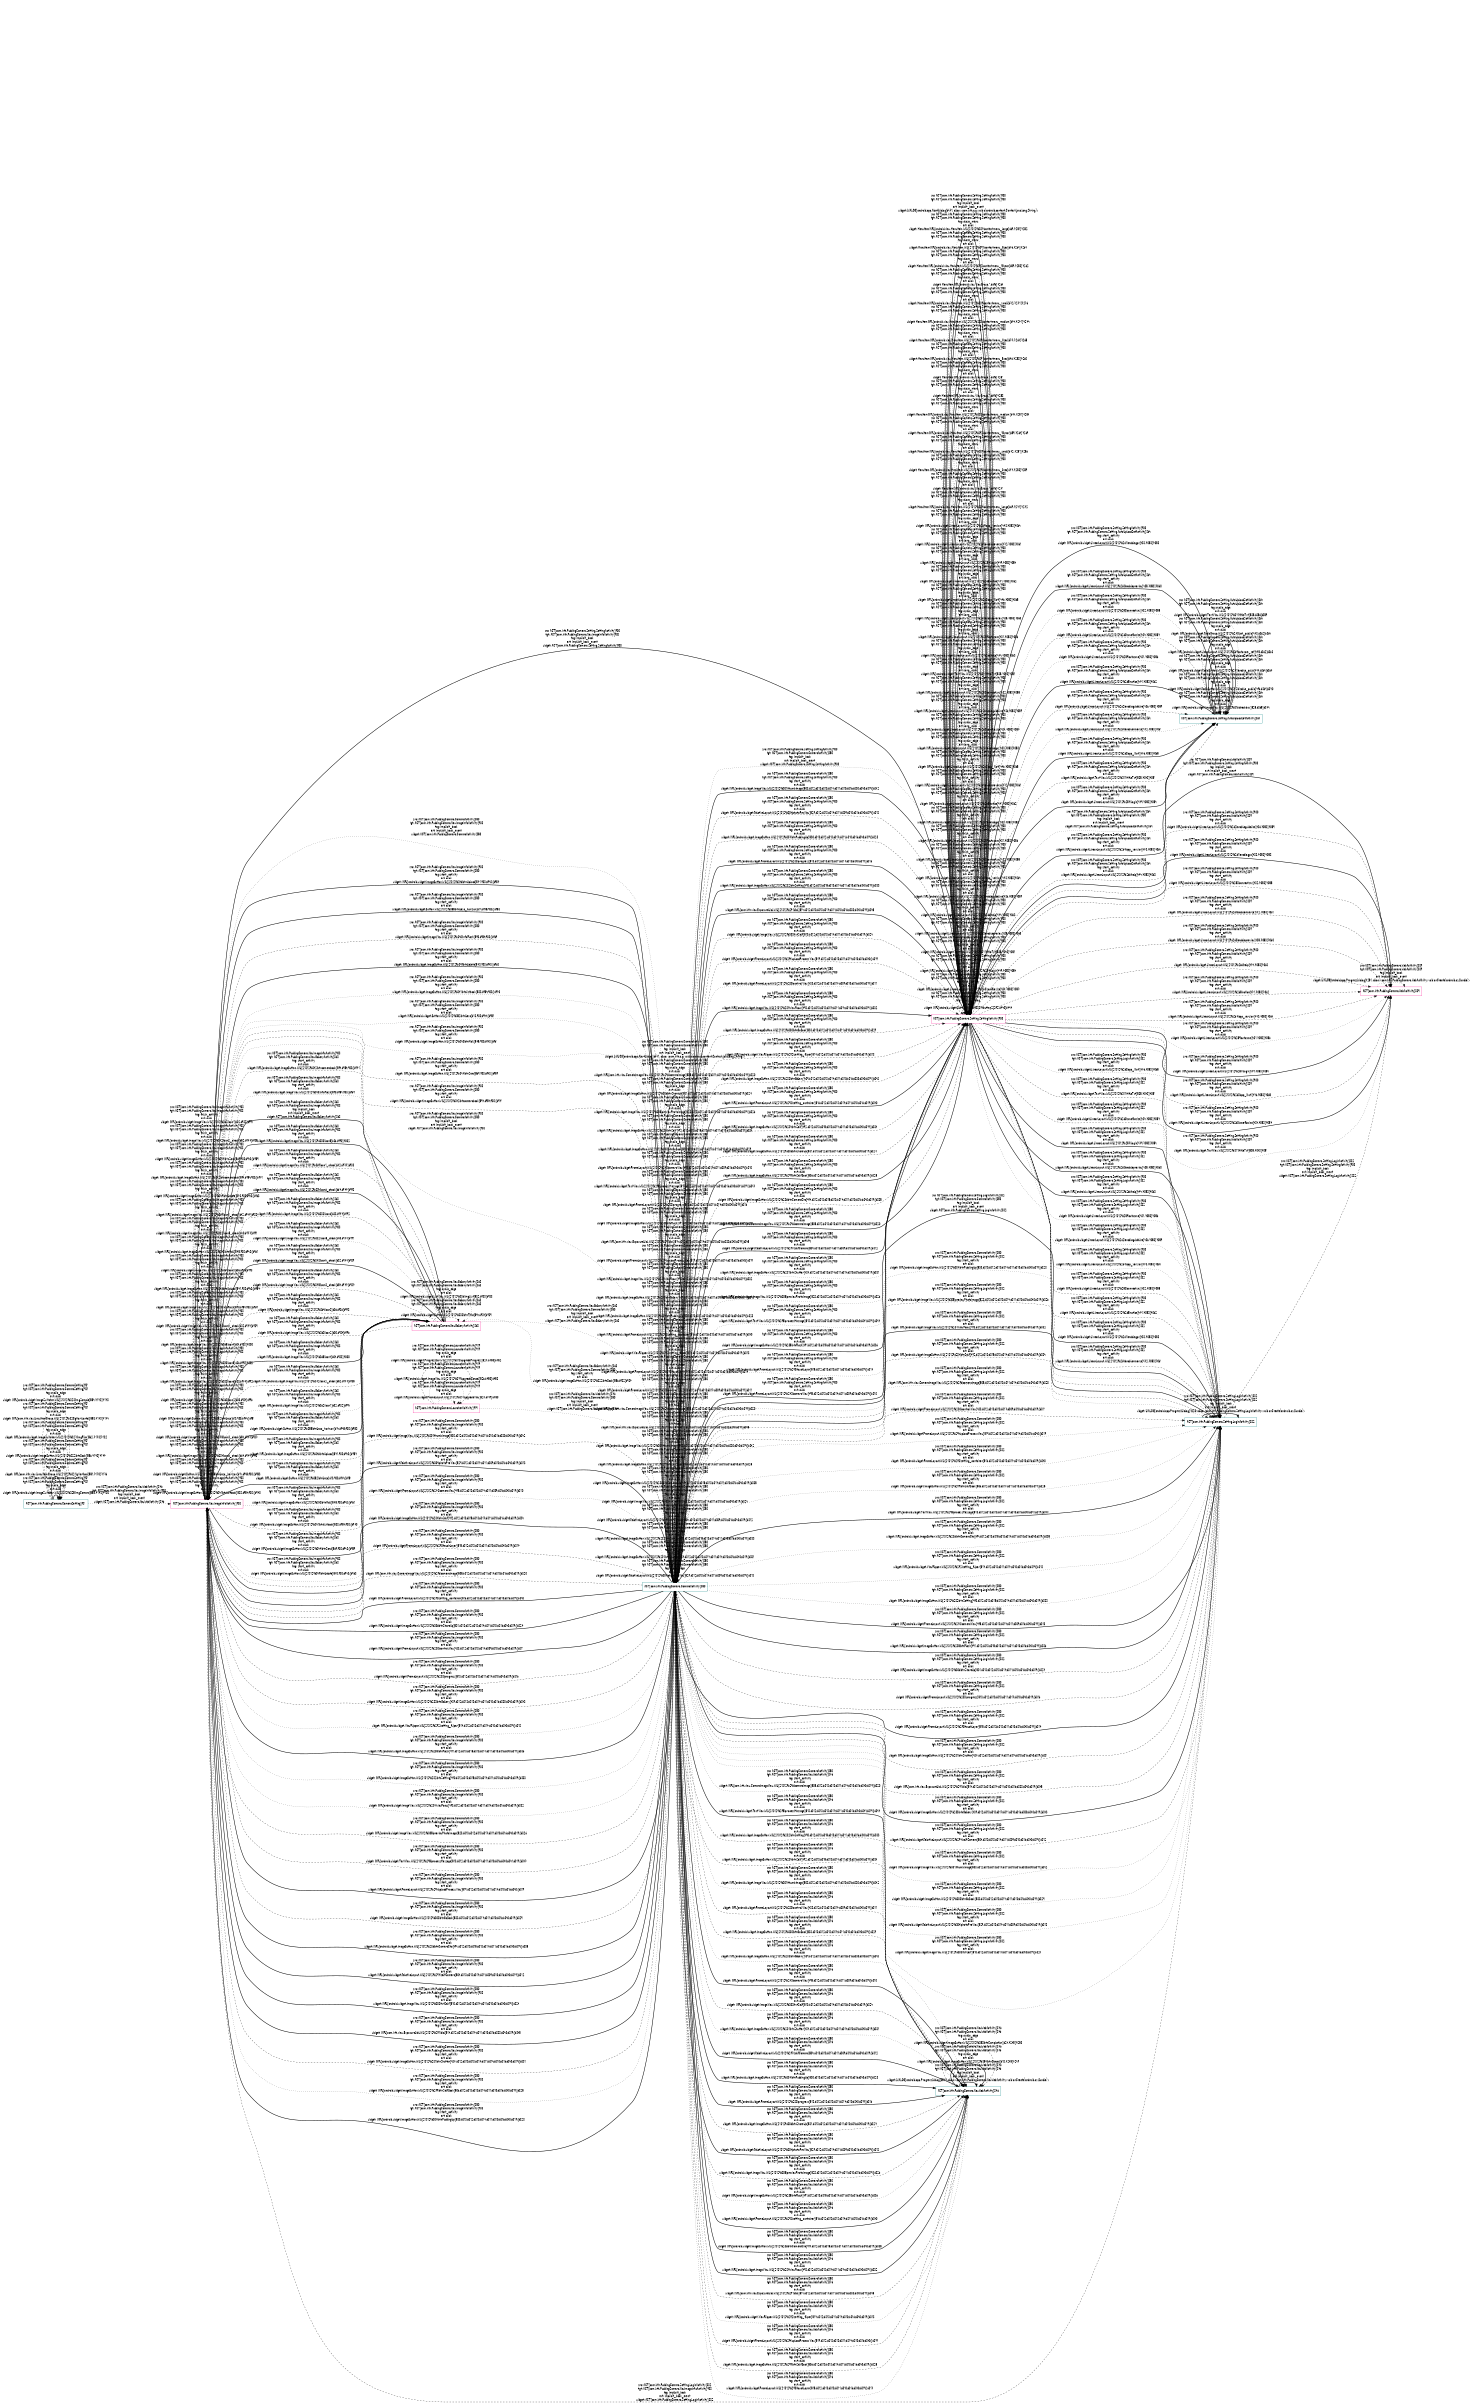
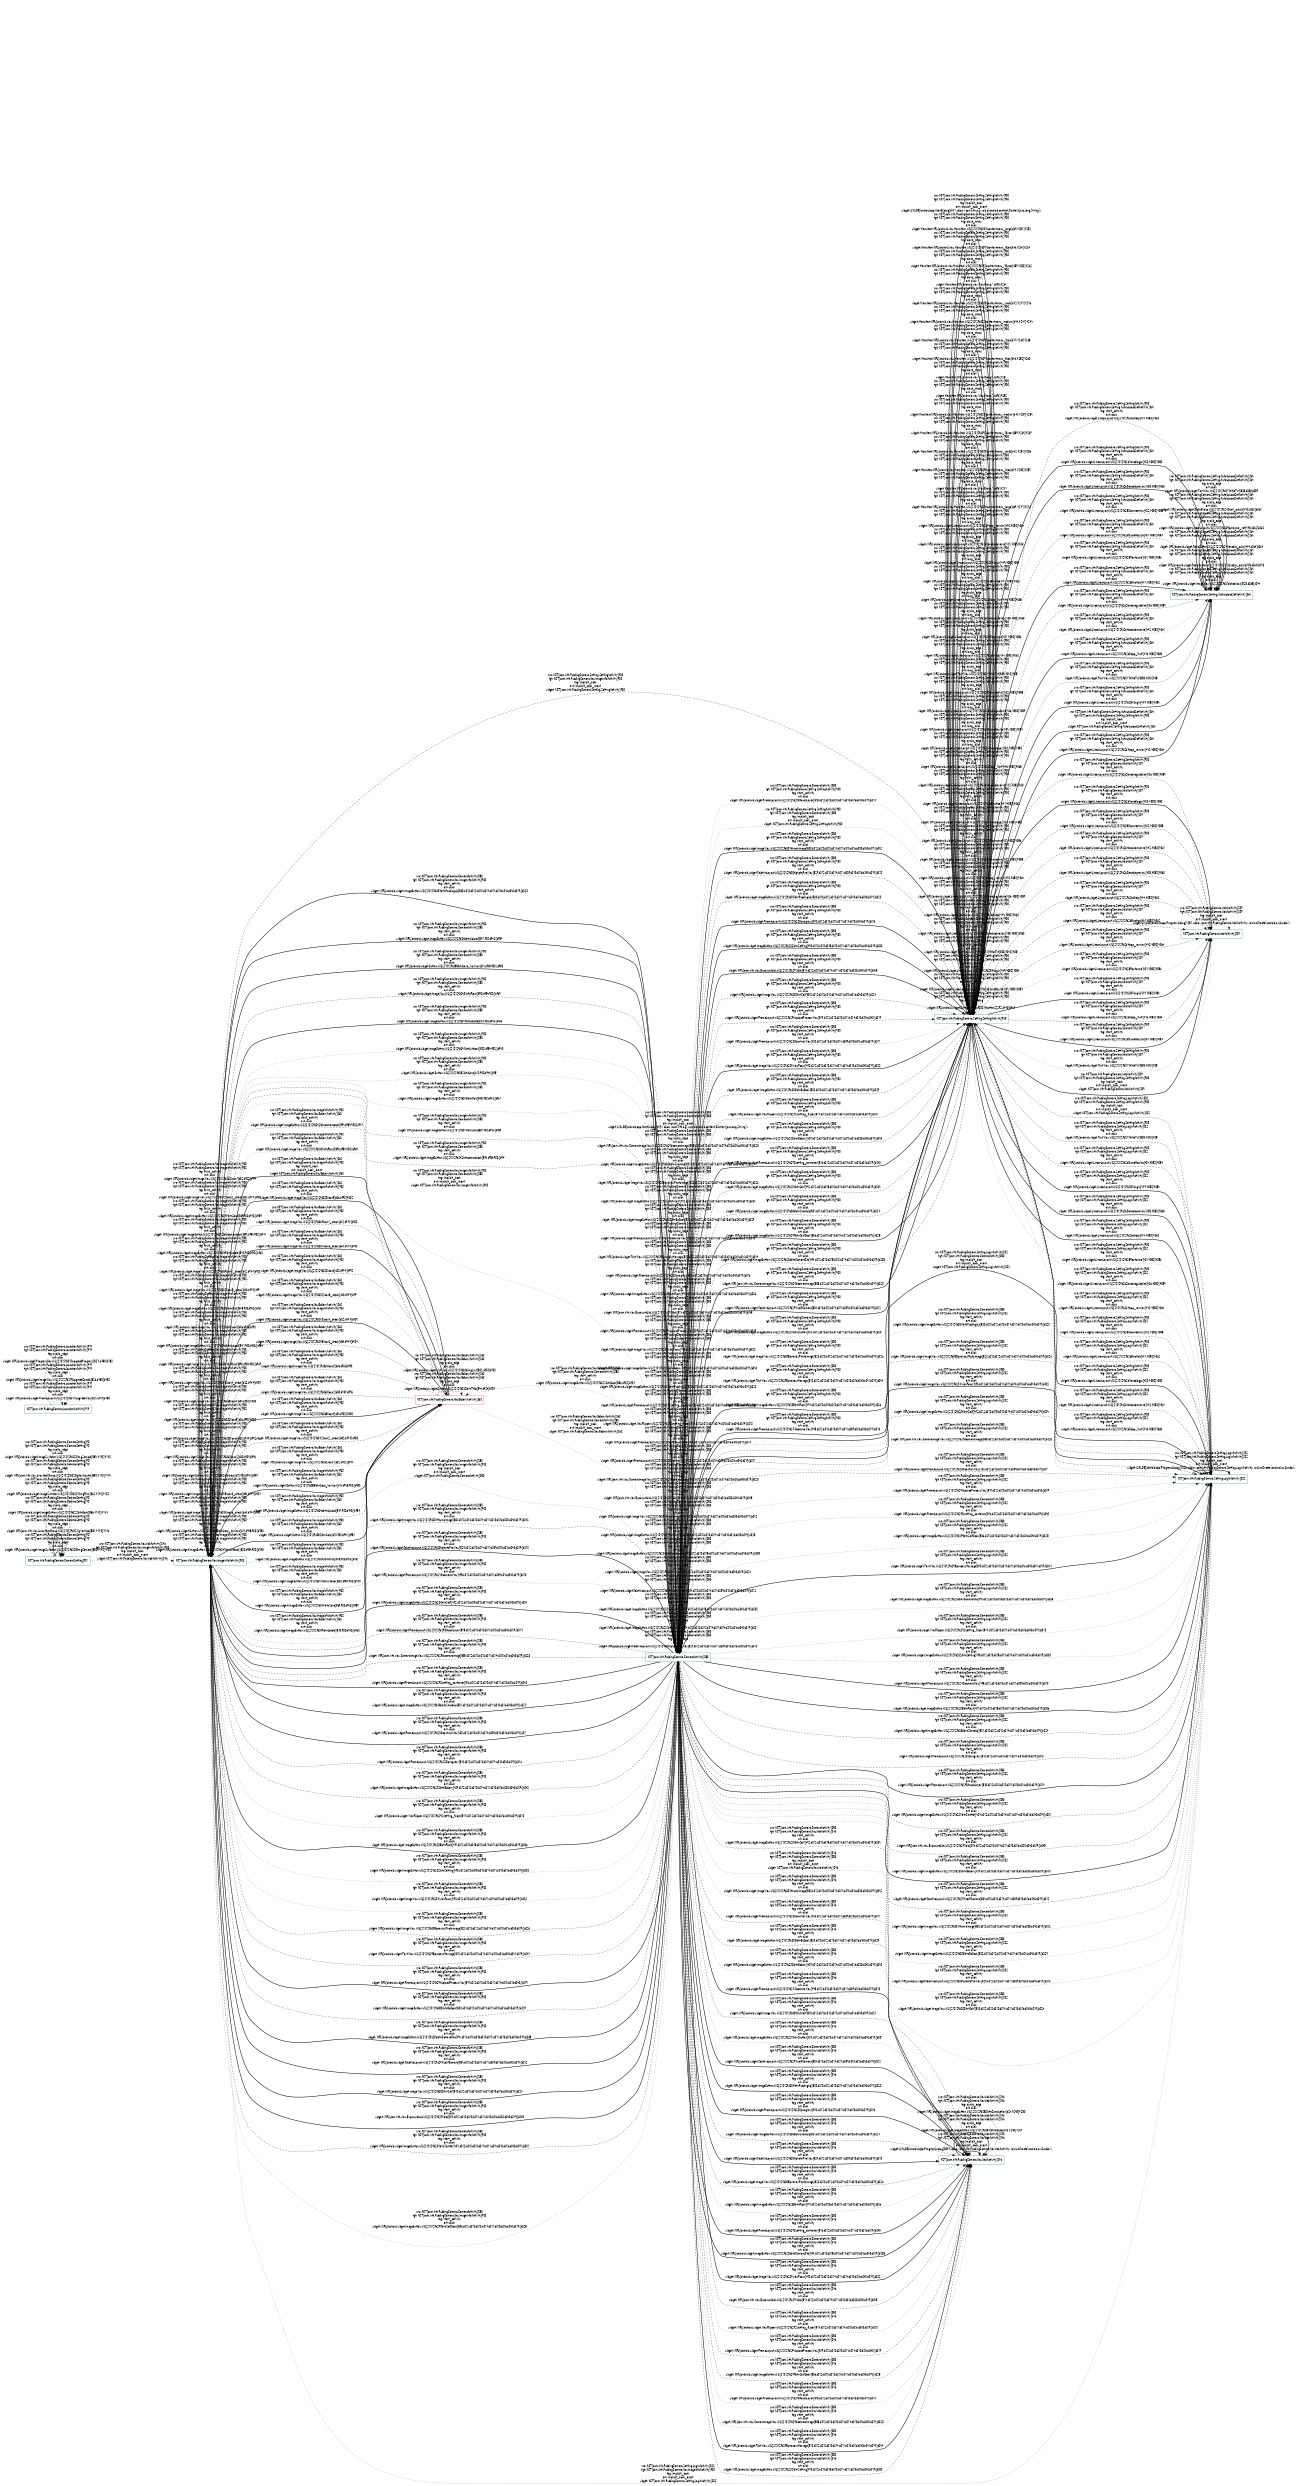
edge "ACT[com.kth.PuddingCamera.Setting.SettingActivity]900" -> "ACT[com.kth.PuddingCamera.NewImageInfoActivity]908": style bold -> dashed
edge "ACT[com.kth.PuddingCamera.Setting.AutoUploadSetActivity]864" -> "ACT[com.kth.PuddingCamera.Setting.SettingActivity]900": style dotted -> bold
node "ACT[com.kth.PuddingCamera.WebAcitivity]889": color deeppink -> teal
node "ACT[com.kth.PuddingCamera.Setting.SettingActivity]900": color deeppink -> teal
edge "ACT[com.kth.PuddingCamera.Setting.LoginActivity]882" -> "ACT[com.kth.PuddingCamera.WebAcitivity]889": now "ACT[com.kth.PuddingCamera.Setting.LoginActivity]882" -> "ACT[com.kth.PuddingCamera.Setting.SettingActivity]900"
node "ACT[com.kth.PuddingCamera.LauncherAcitivity]919": color deeppink -> teal
edge "ACT[com.kth.PuddingCamera.LauncherAcitivity]919" -> "ACT[com.kth.PuddingCamera.CameraActivity]850": now "ACT[com.kth.PuddingCamera.NewWebActivity]876" -> "ACT[com.kth.PuddingCamera.CameraActivity]850"
node "ACT[com.kth.PuddingCamera.NewImageInfoActivity]908": color deeppink -> teal
edge "ACT[com.kth.PuddingCamera.Setting.LoginActivity]882" -> "ACT[com.kth.PuddingCamera.NewImageInfoActivity]908": style dashed -> dotted
